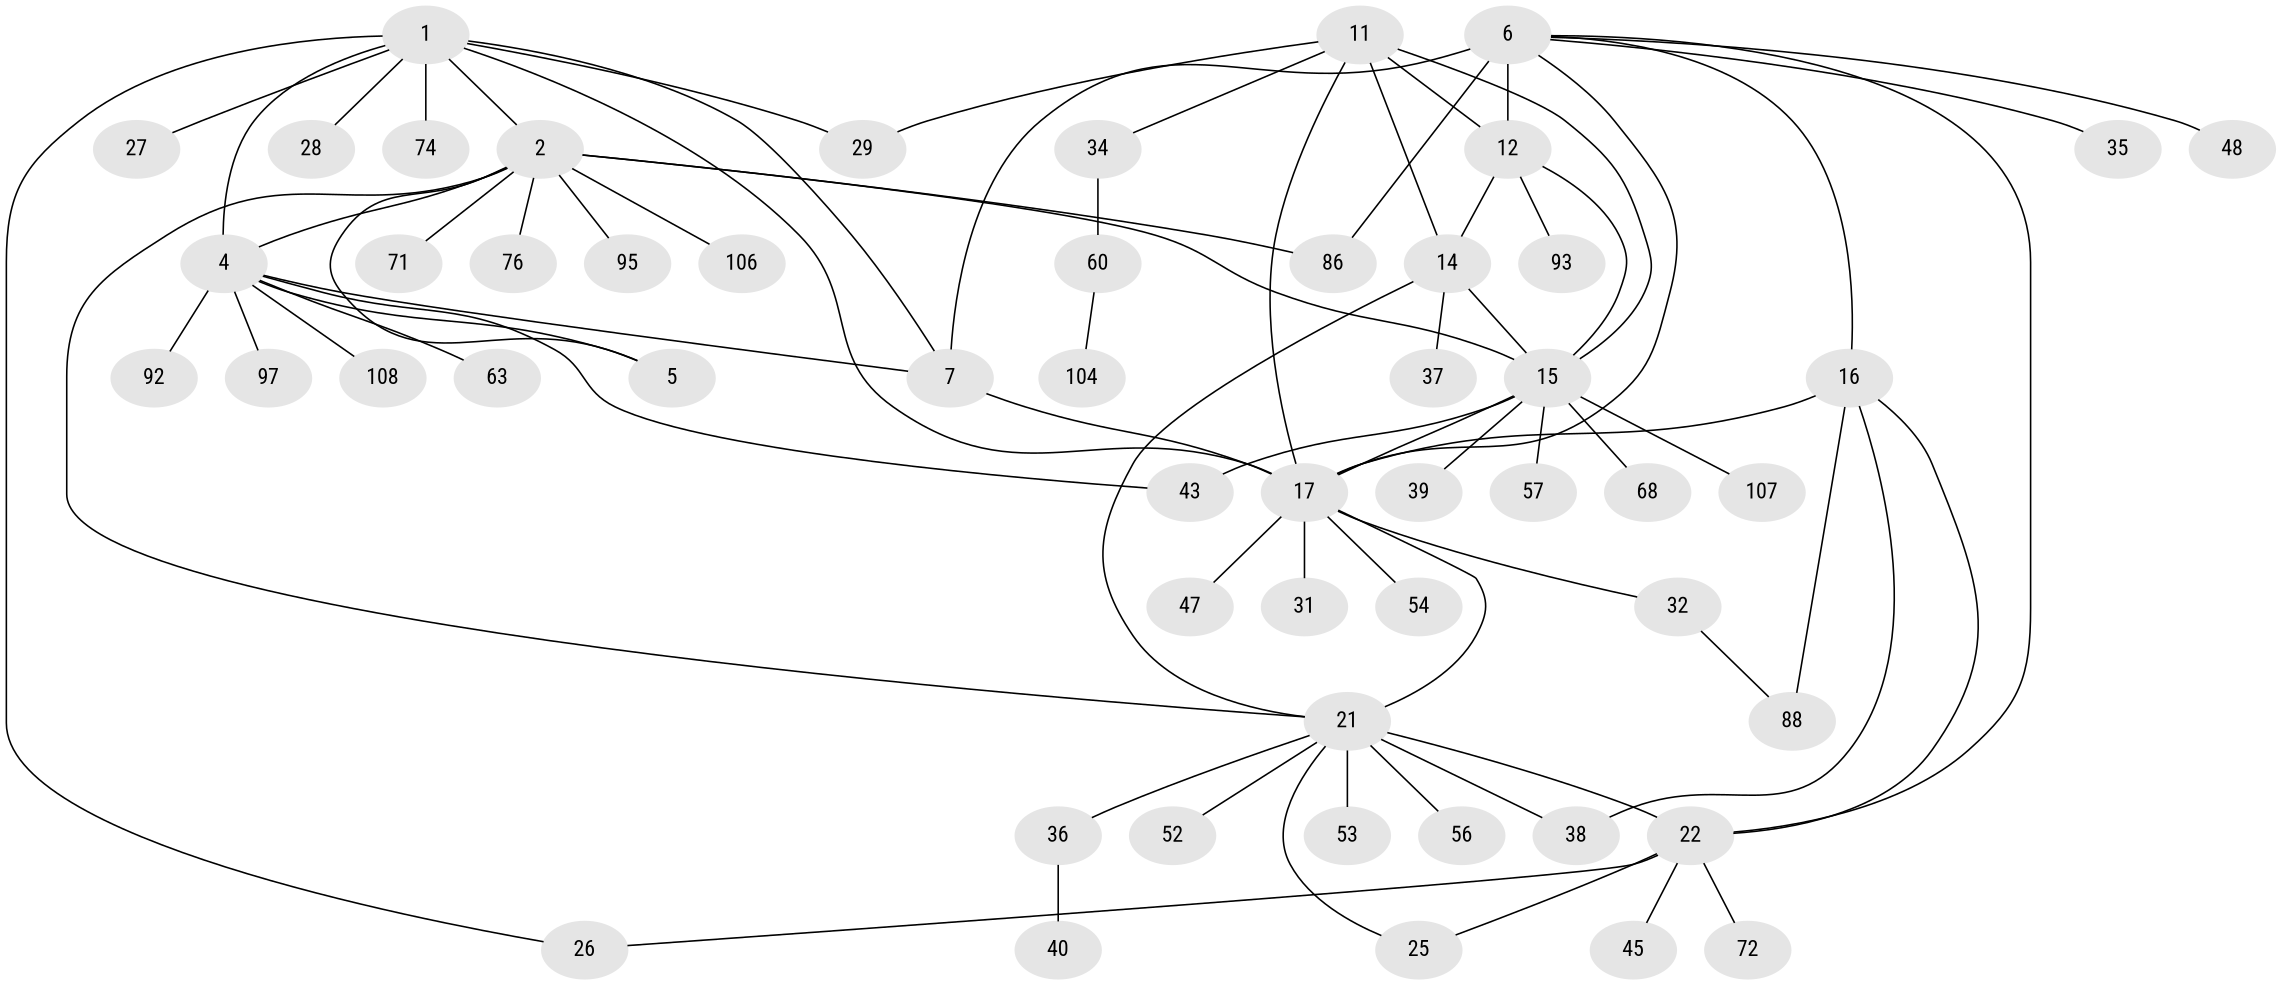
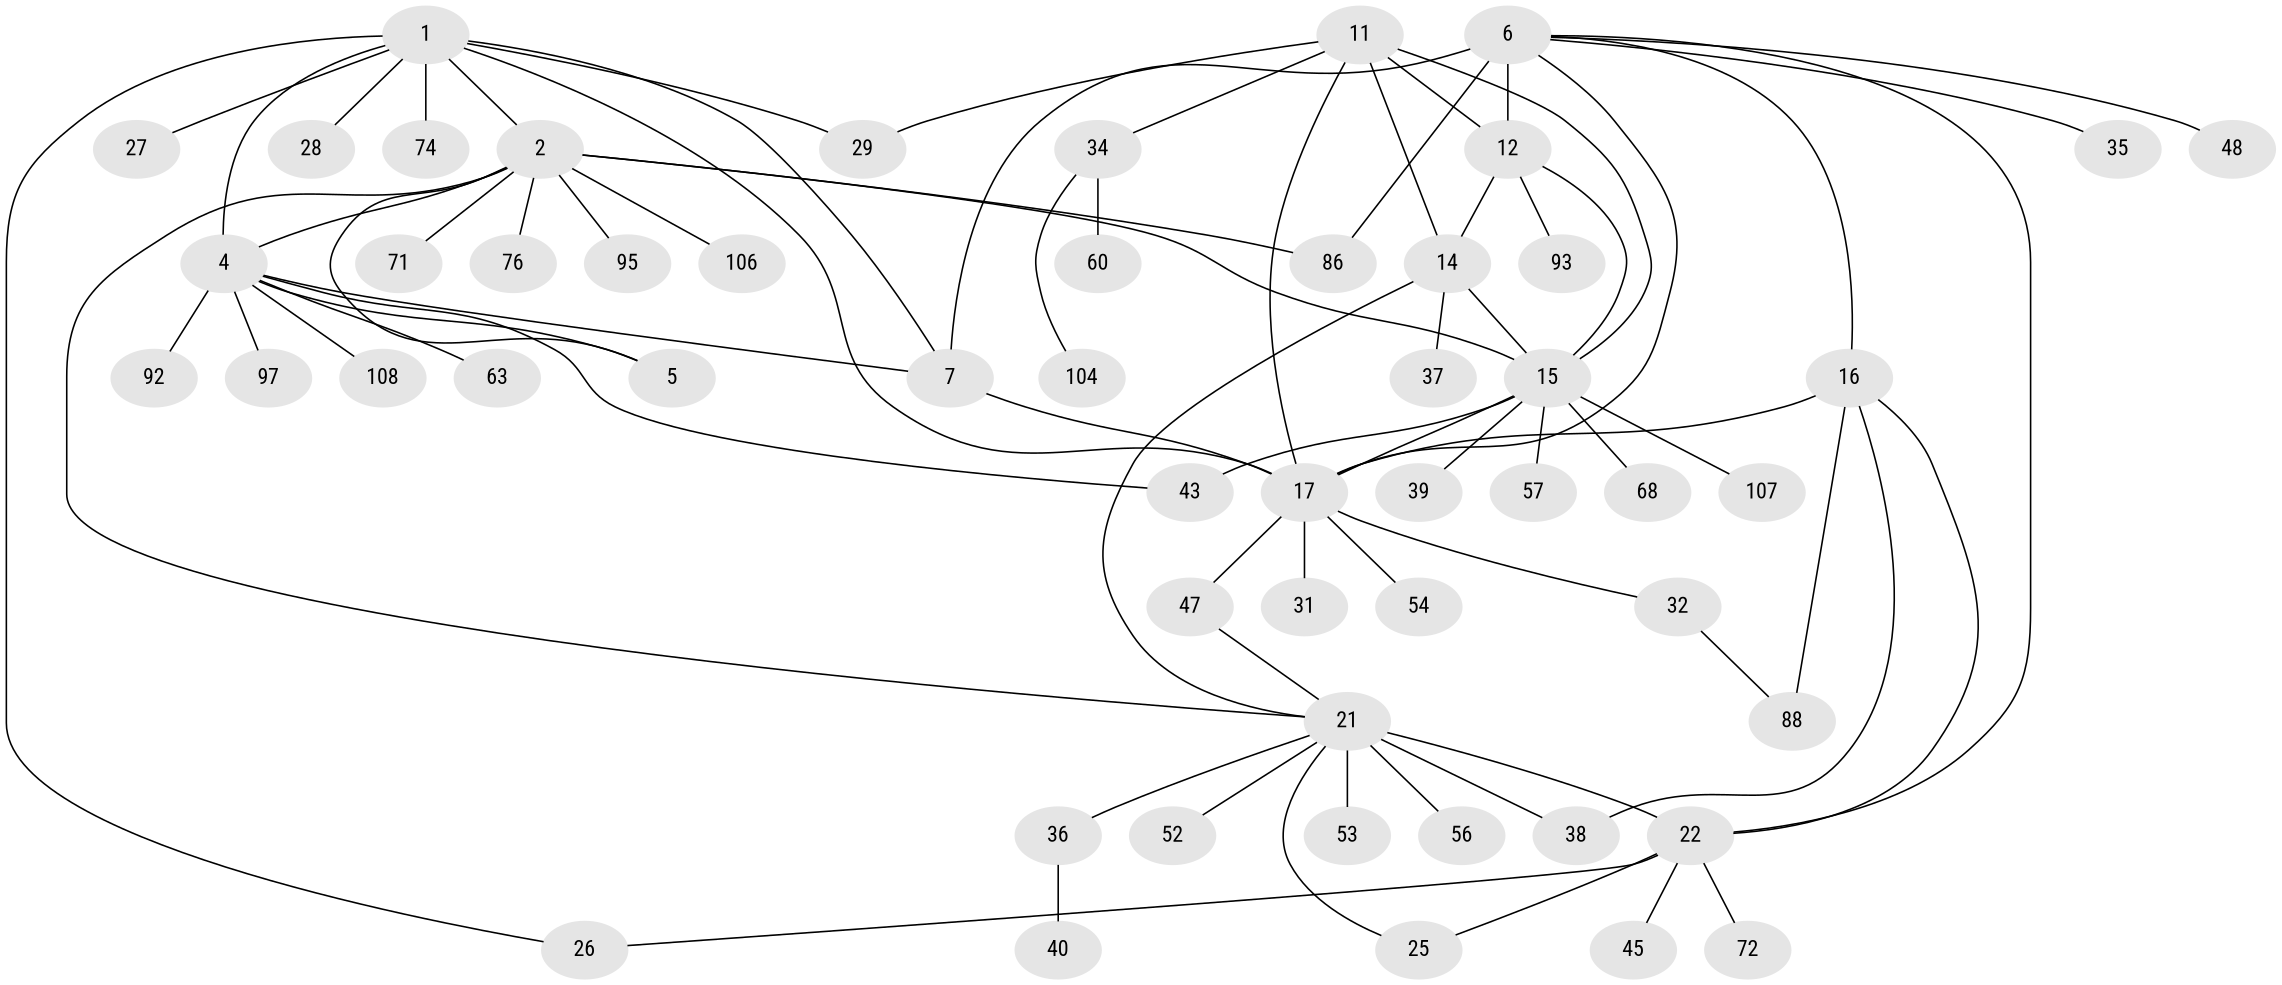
edge "60" -- "104": now "34" -- "104"
edge "17" -- "21": now "47" -- "21"
